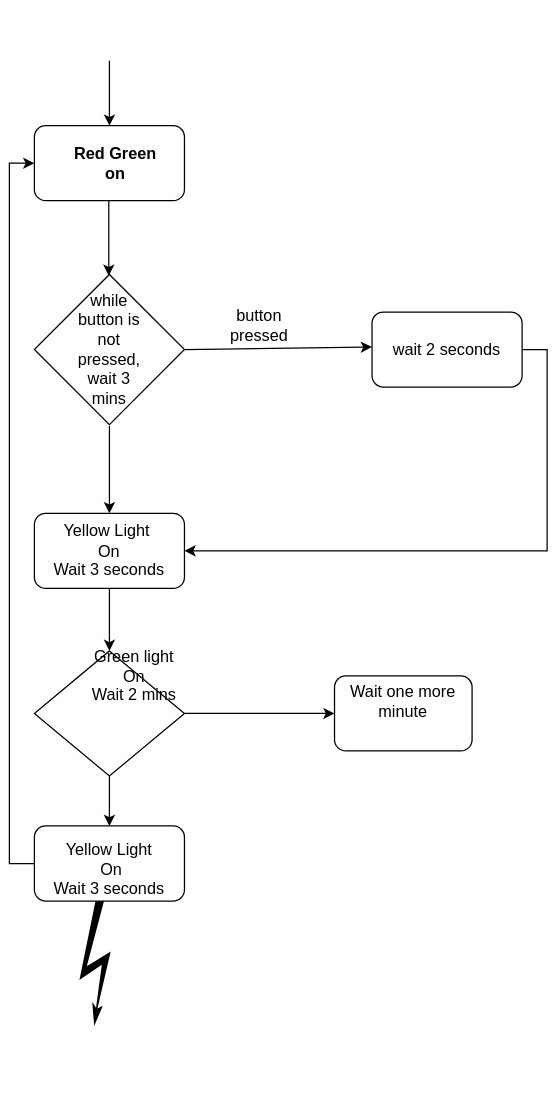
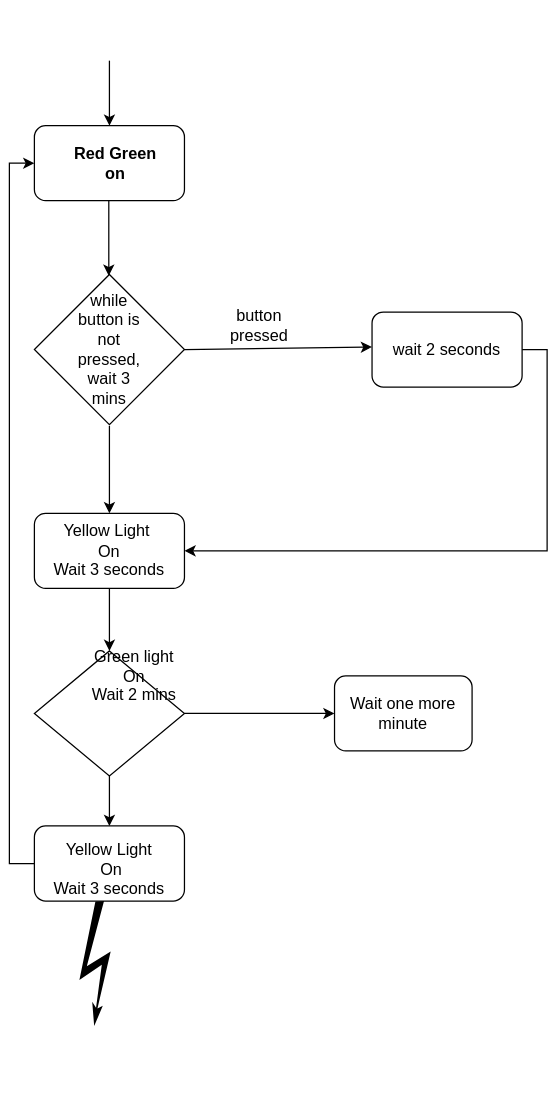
node "Wait one more minute": moved (403, 701) -> (403, 713)
